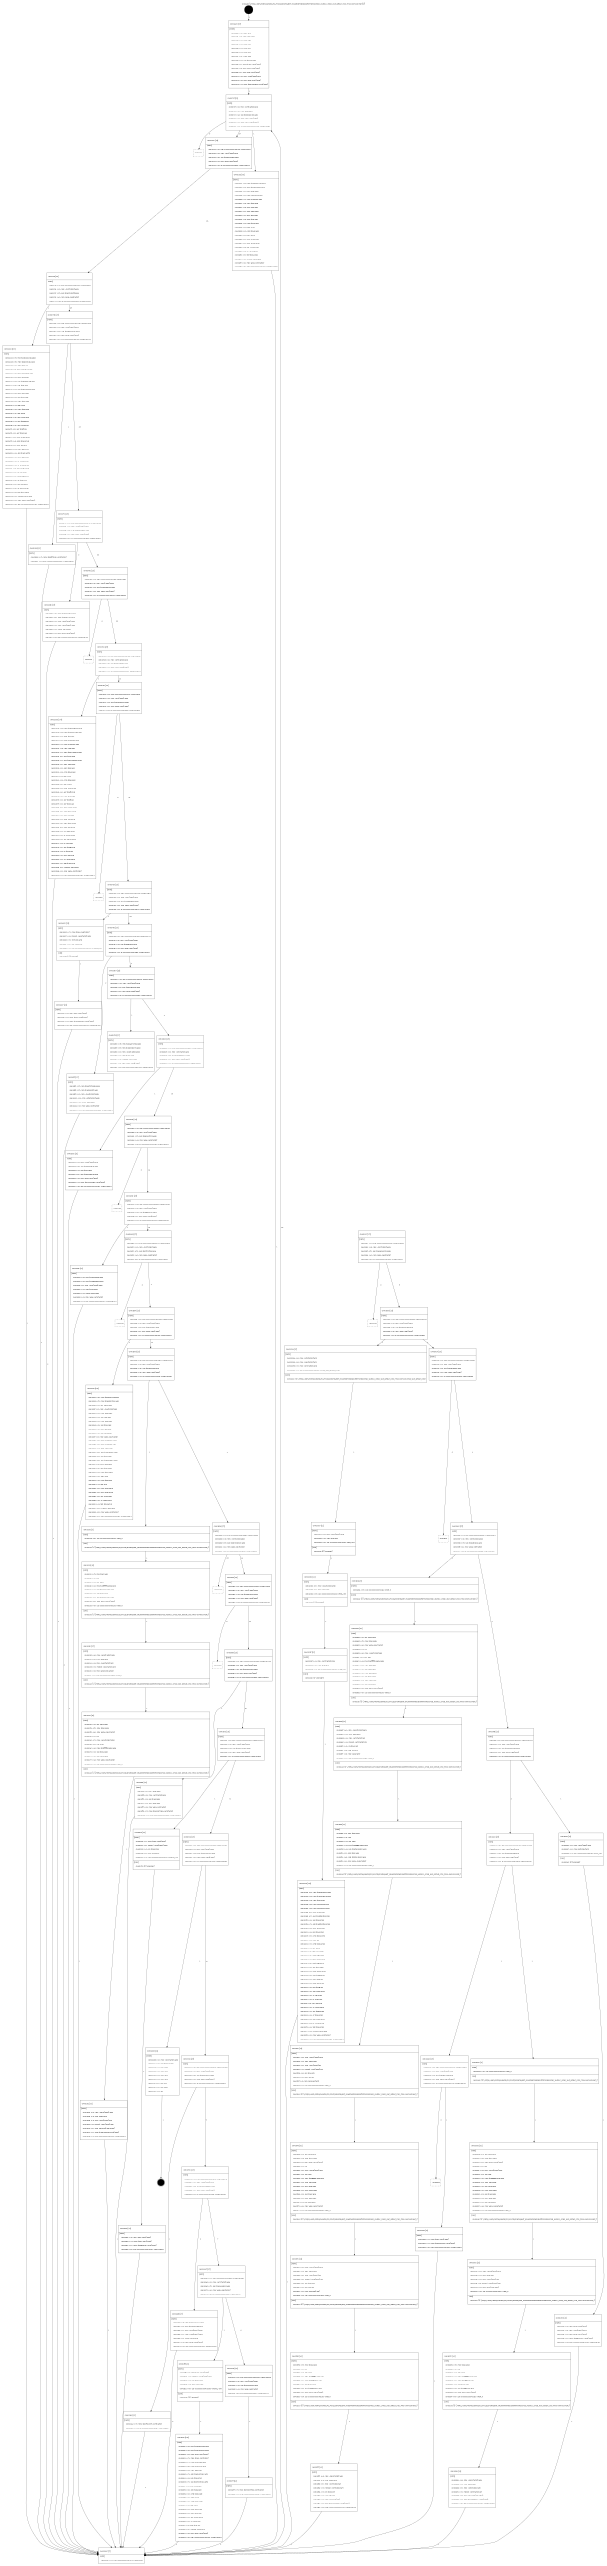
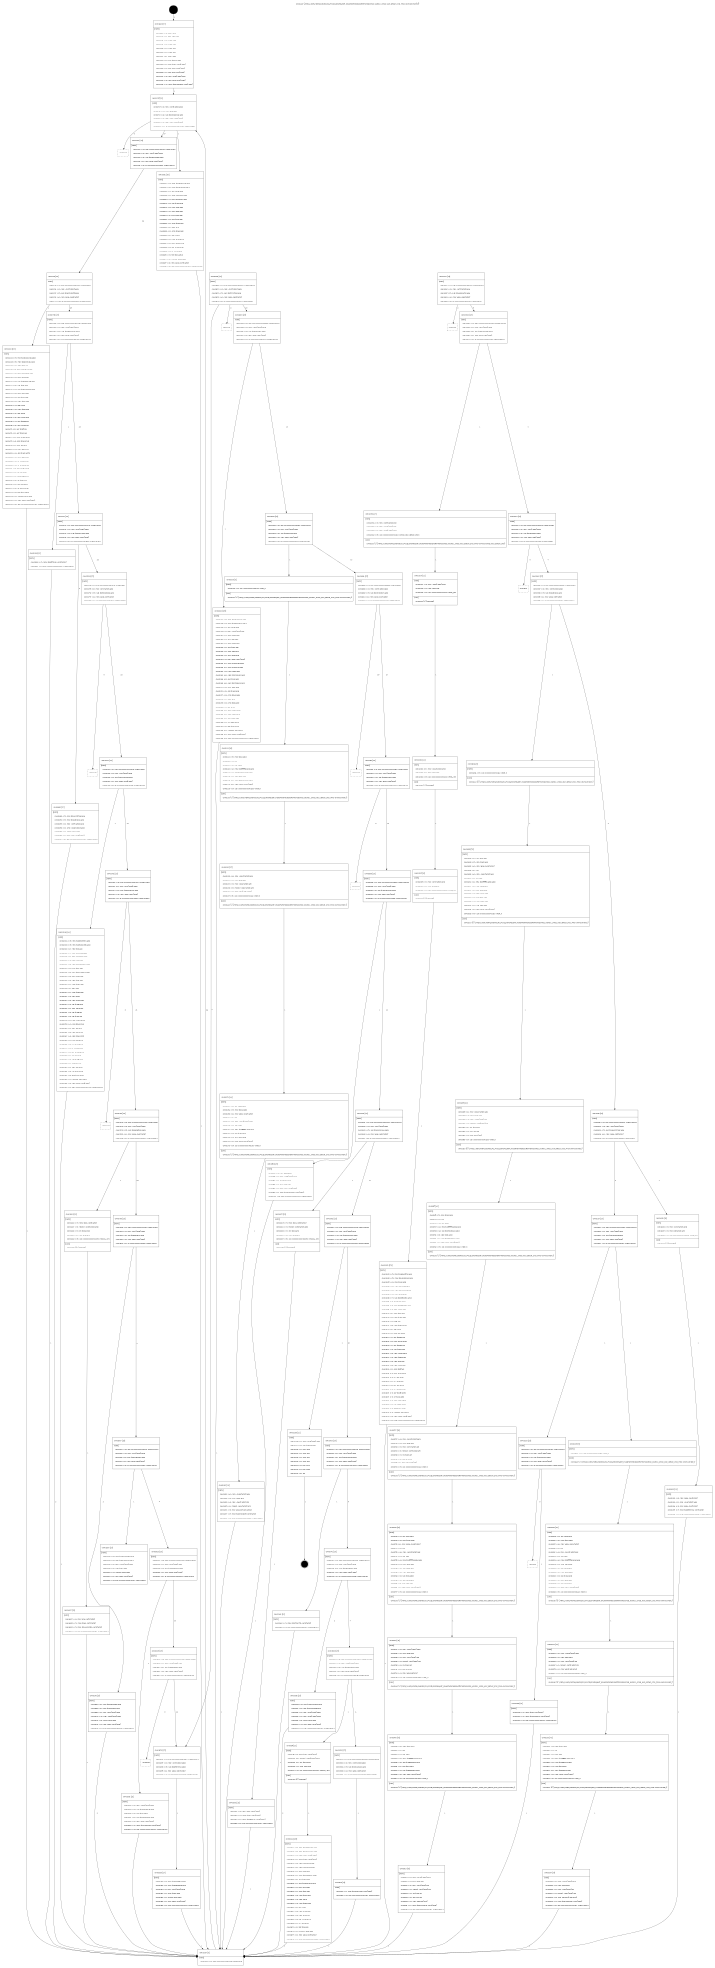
edge "0x401852 [25]" -> "0x40186b [25]": reversed
